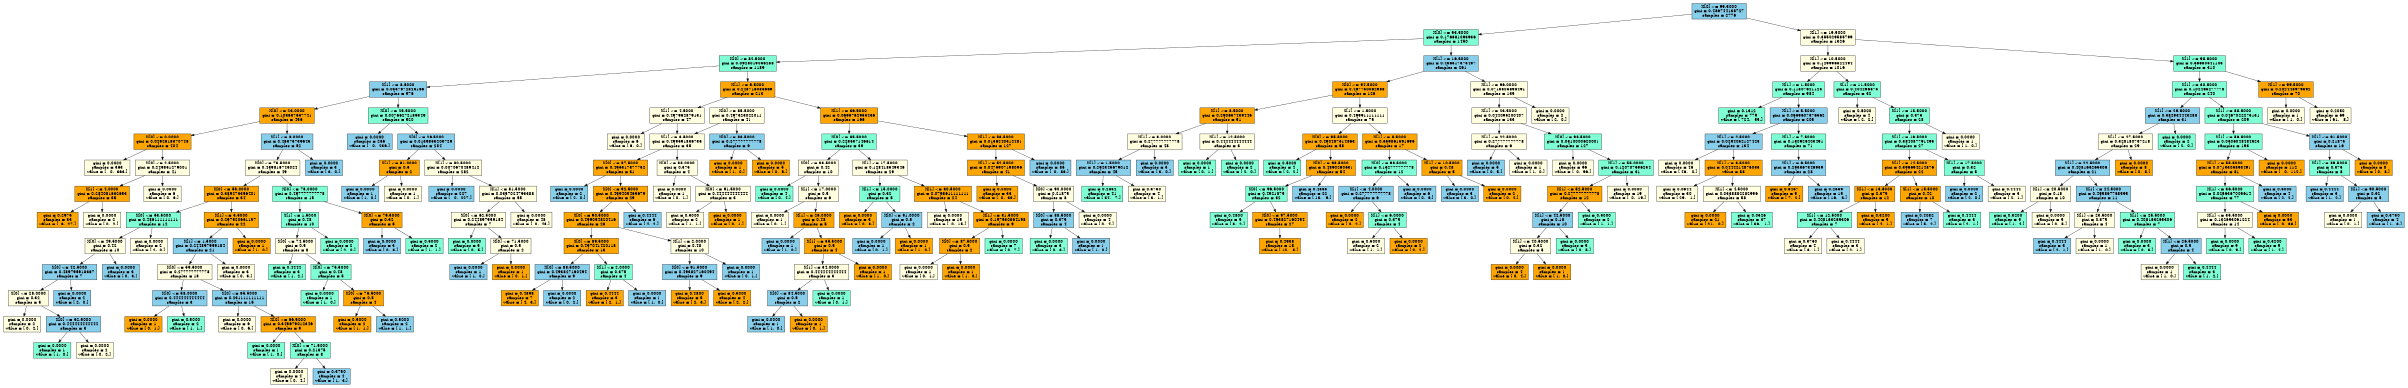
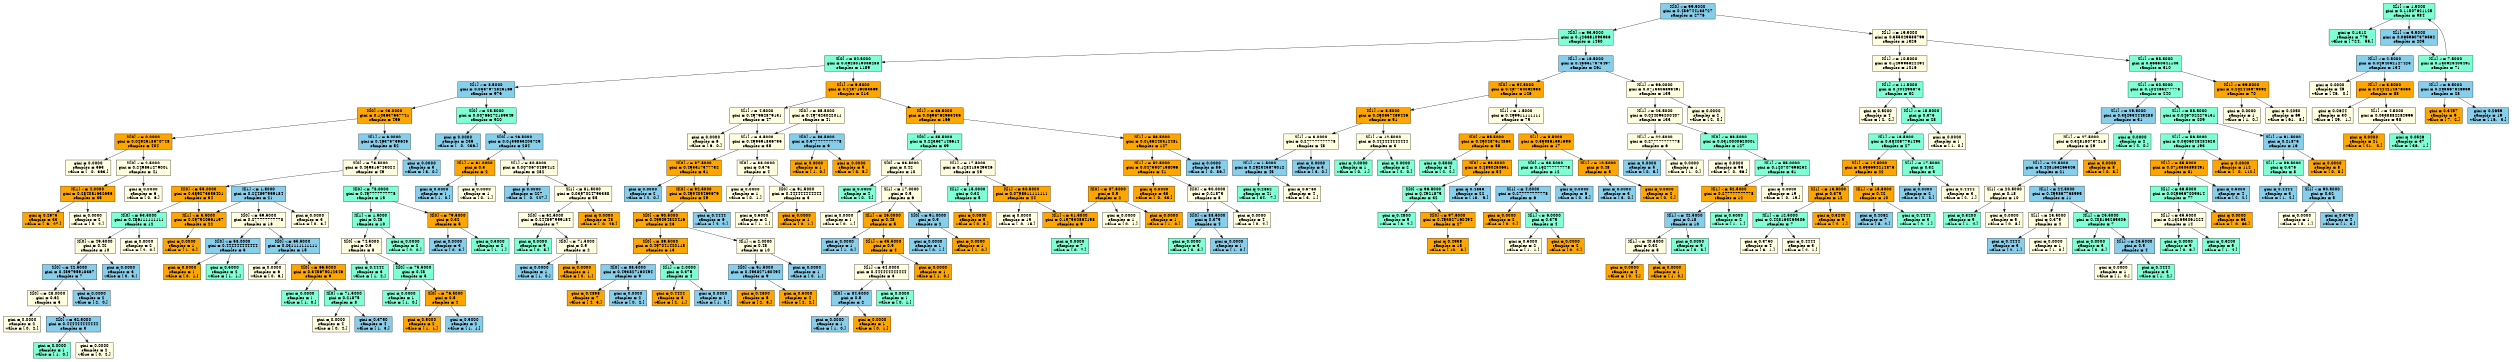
node "X[0] <= 93.5000 gini = 0.176681093936 samples = 1450": label "X[0] <= 93.5000 gini = 0.176681093936 samples = 1450" -> "X[0] <= 93.5000 gini = 0.126681093936 samples = 1450"
edge "X[1] <= 10.5000 gini = 0.129996822494 samples = 1016" -> "X[1] <= 1.5000 gini = 0.11807621125 samples = 984": now "X[1] <= 7.5000 gini = 0.130926403491 samples = 71" -> "X[1] <= 1.5000 gini = 0.11807621125 samples = 984"
node "X[0] <= 83.5000 gini = 0.277777777778 samples = 6": label "X[0] <= 83.5000 gini = 0.277777777778 samples = 6" -> "X[0] <= 83.5000 gini = 0.977777777778 samples = 6"
node "X[1] <= 3.5000 gini = 0.0444214876033 value = 88": label "X[1] <= 3.5000 gini = 0.0444214876033 value = 88" -> "X[1] <= 3.5000 gini = 0.0444214876033 samples = 88"
edge "X[1] <= 15.0000 gini = 0.32 samples = 5" -> "X[0] <= 91.0000 gini = 0.5 samples = 2": now "X[1] <= 17.0000 gini = 0.5 samples = 6" -> "X[0] <= 91.0000 gini = 0.5 samples = 2"
node "gini = 0.0000 samples = 48 value = [  0.  48.]": fillcolor lightyellow -> orange
edge "X[1] <= 3.5000 gini = 0.297520661157 samples = 22" -> "X[1] <= 1.5000 gini = 0.244897959184 samples = 21": reversed
edge "X[1] <= 31.5000 gini = 0.197530864198 samples = 9" -> "X[0] <= 87.5000 gini = 0.5 samples = 2": reversed
